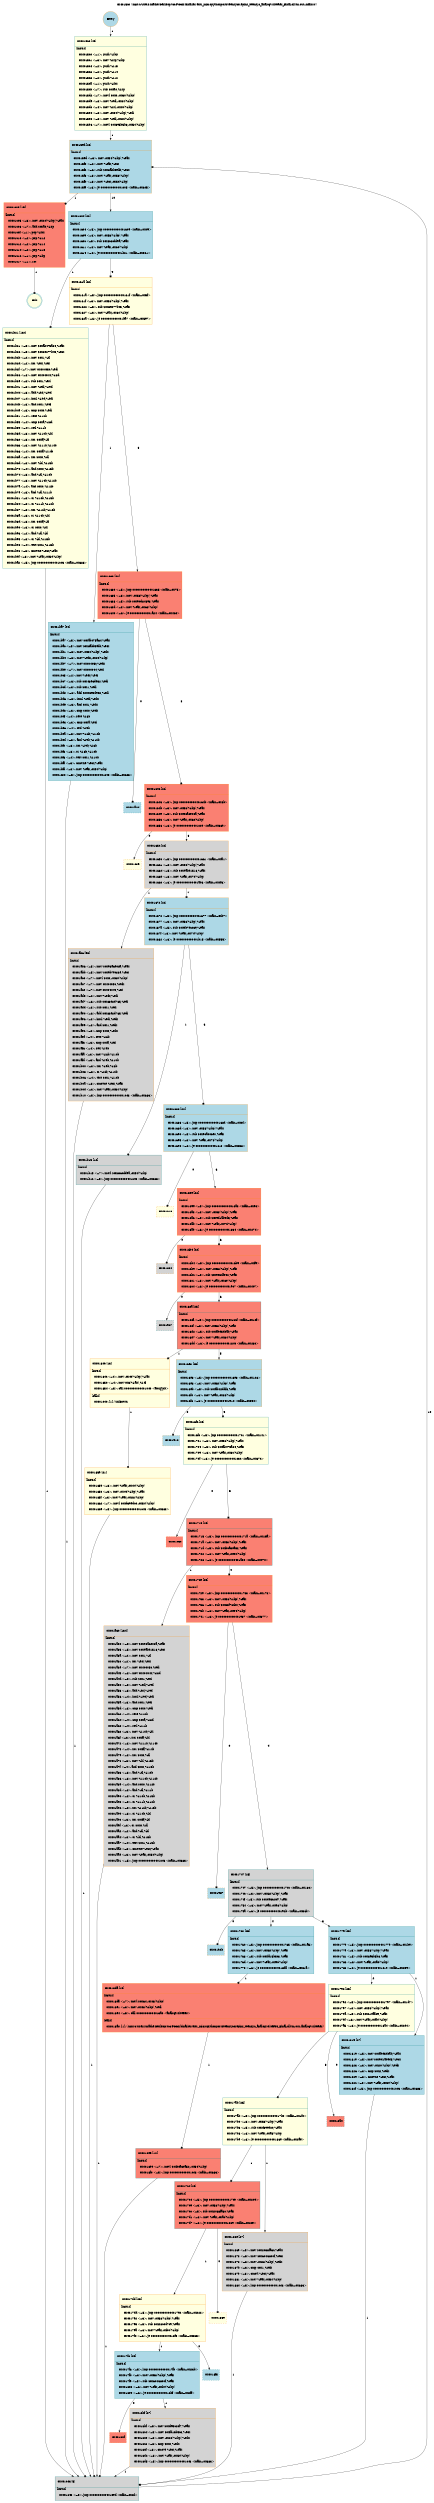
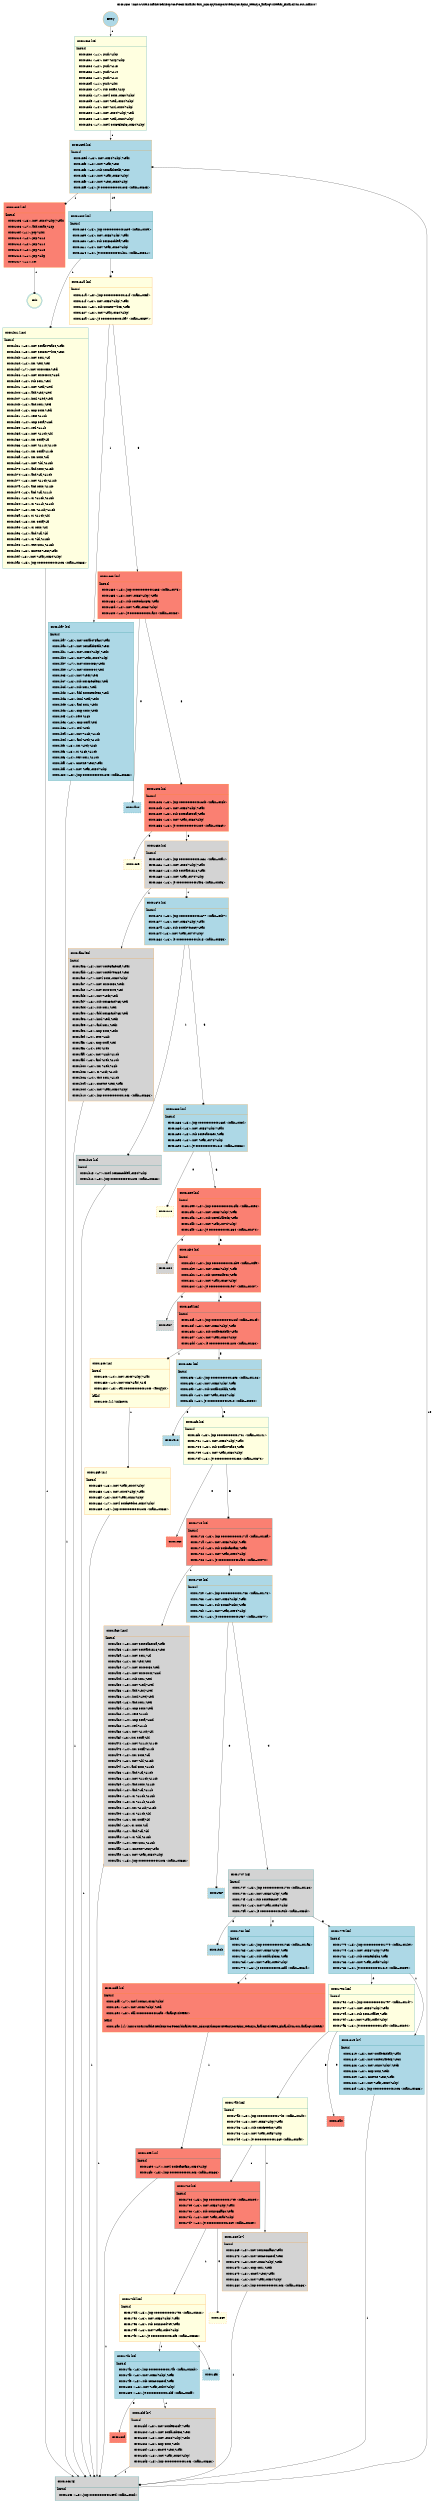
node "0x40172e [25]": fillcolor salmon -> lightblue
